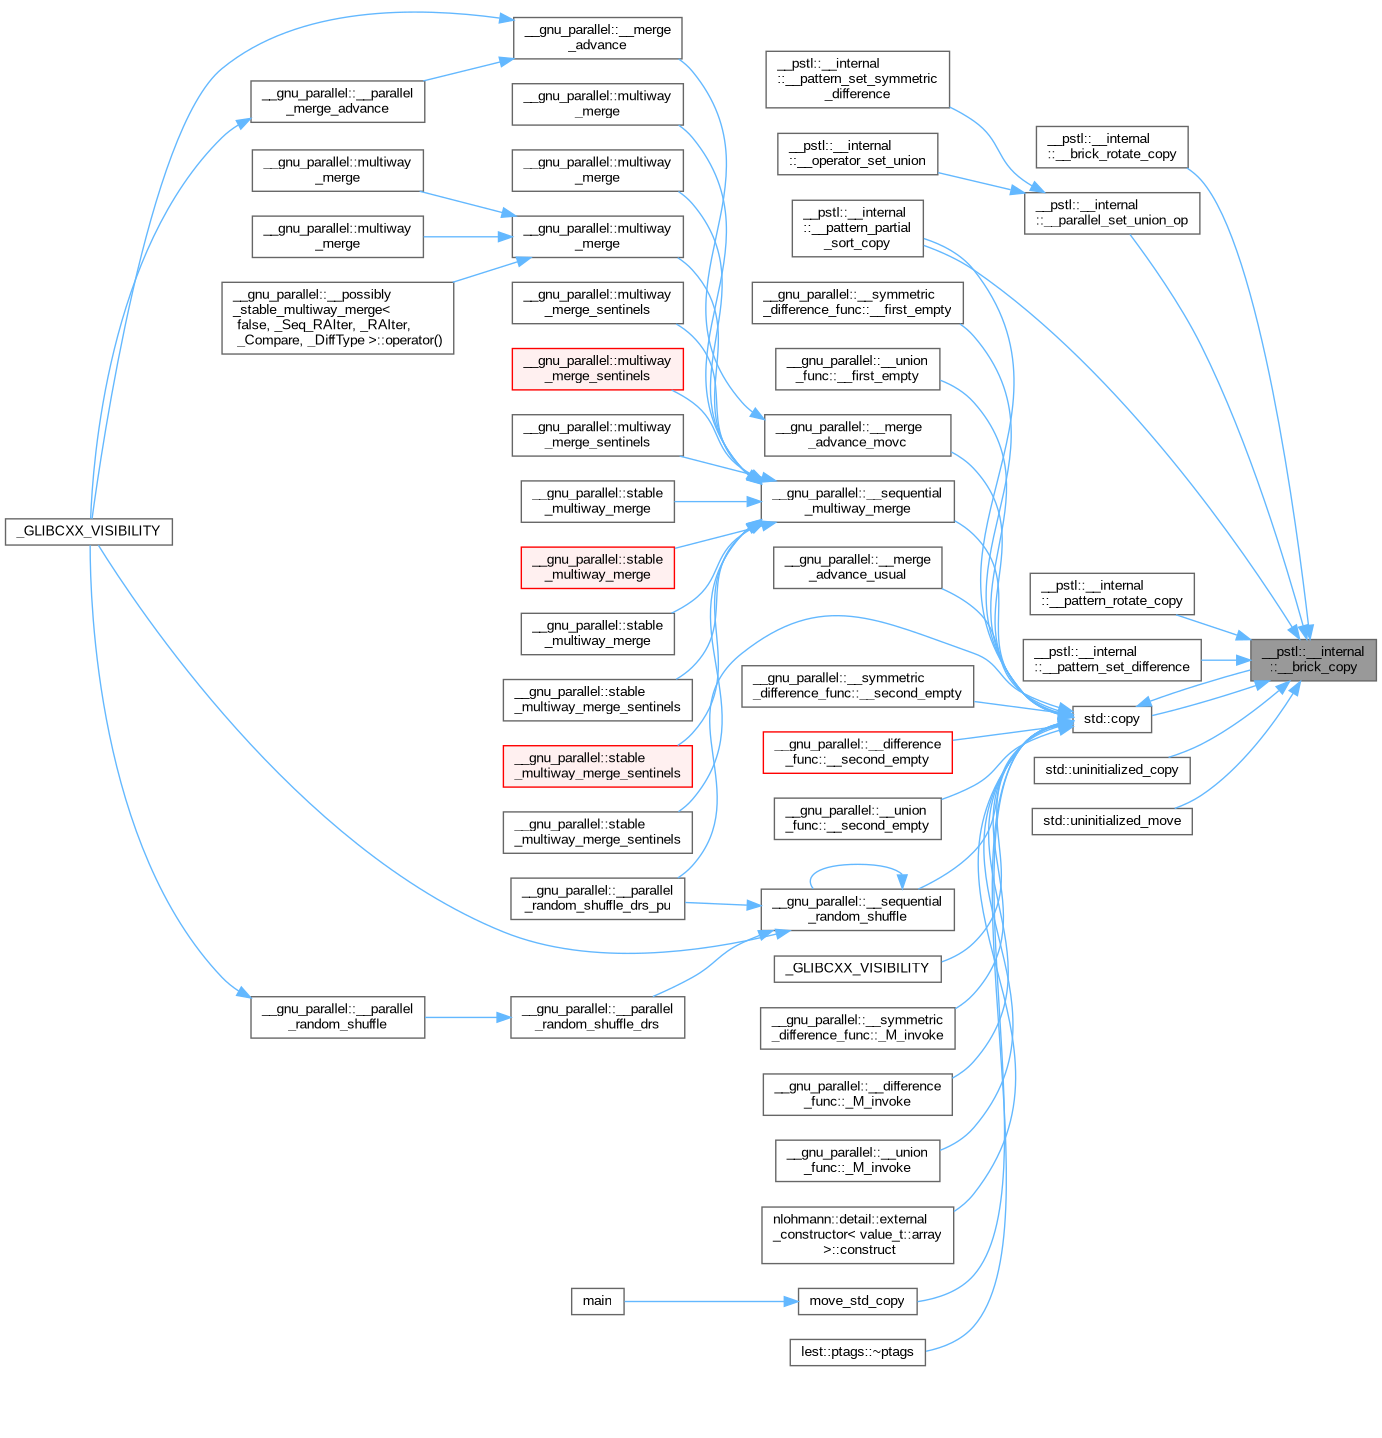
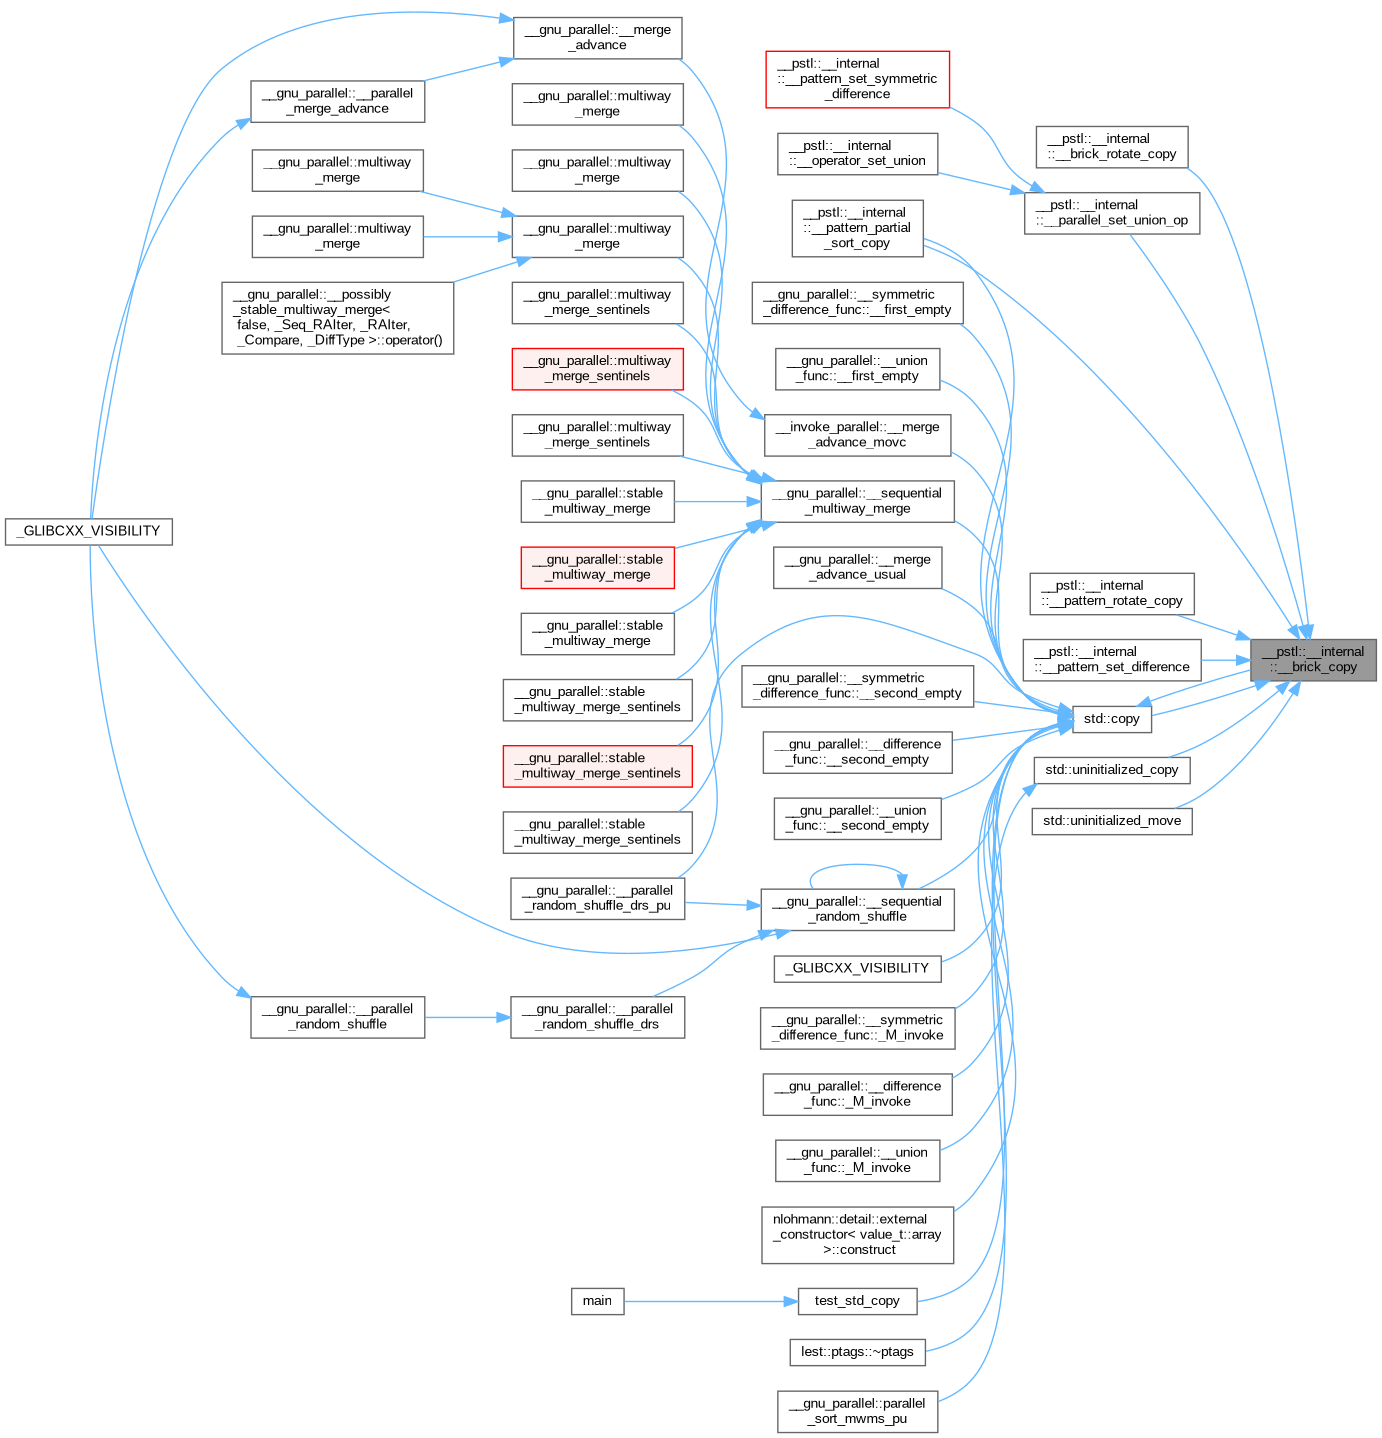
node "__pstl::__internal ::__pattern_set_symmetric _difference": color grey40 -> red
node "__gnu_parallel::__merge _advance_movc": label "__gnu_parallel::__merge _advance_movc" -> "__invoke_parallel::__merge _advance_movc"
node "__gnu_parallel::__difference _func::__second_empty": color red -> grey40
node "move_std_copy": label "move_std_copy" -> "test_std_copy"
node "__gnu_parallel::parallel _sort_mwms_pu": added
